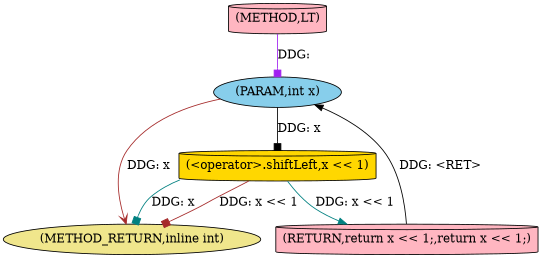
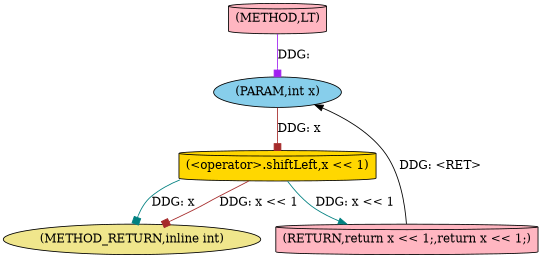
edge "(PARAM,int x)" -> "(<operator>.shiftLeft,x << 1)": color black -> brown
edge "(PARAM,int x)" -> "(METHOD_RETURN,inline int)": removed, label "DDG: x"
